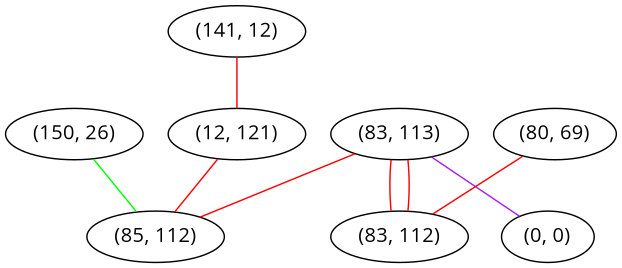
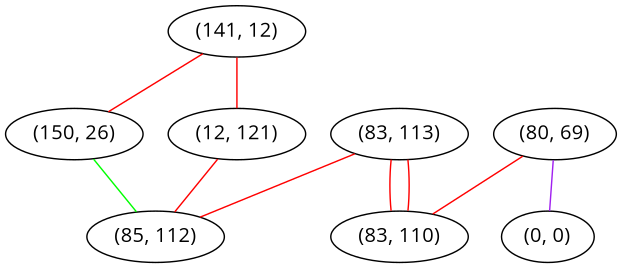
edge "(141, 12)" -- "(150, 26)": added
edge "(83, 113)" -- "(0, 0)": now "(80, 69)" -- "(0, 0)"
node "(83, 112)": label "(83, 112)" -> "(83, 110)"
